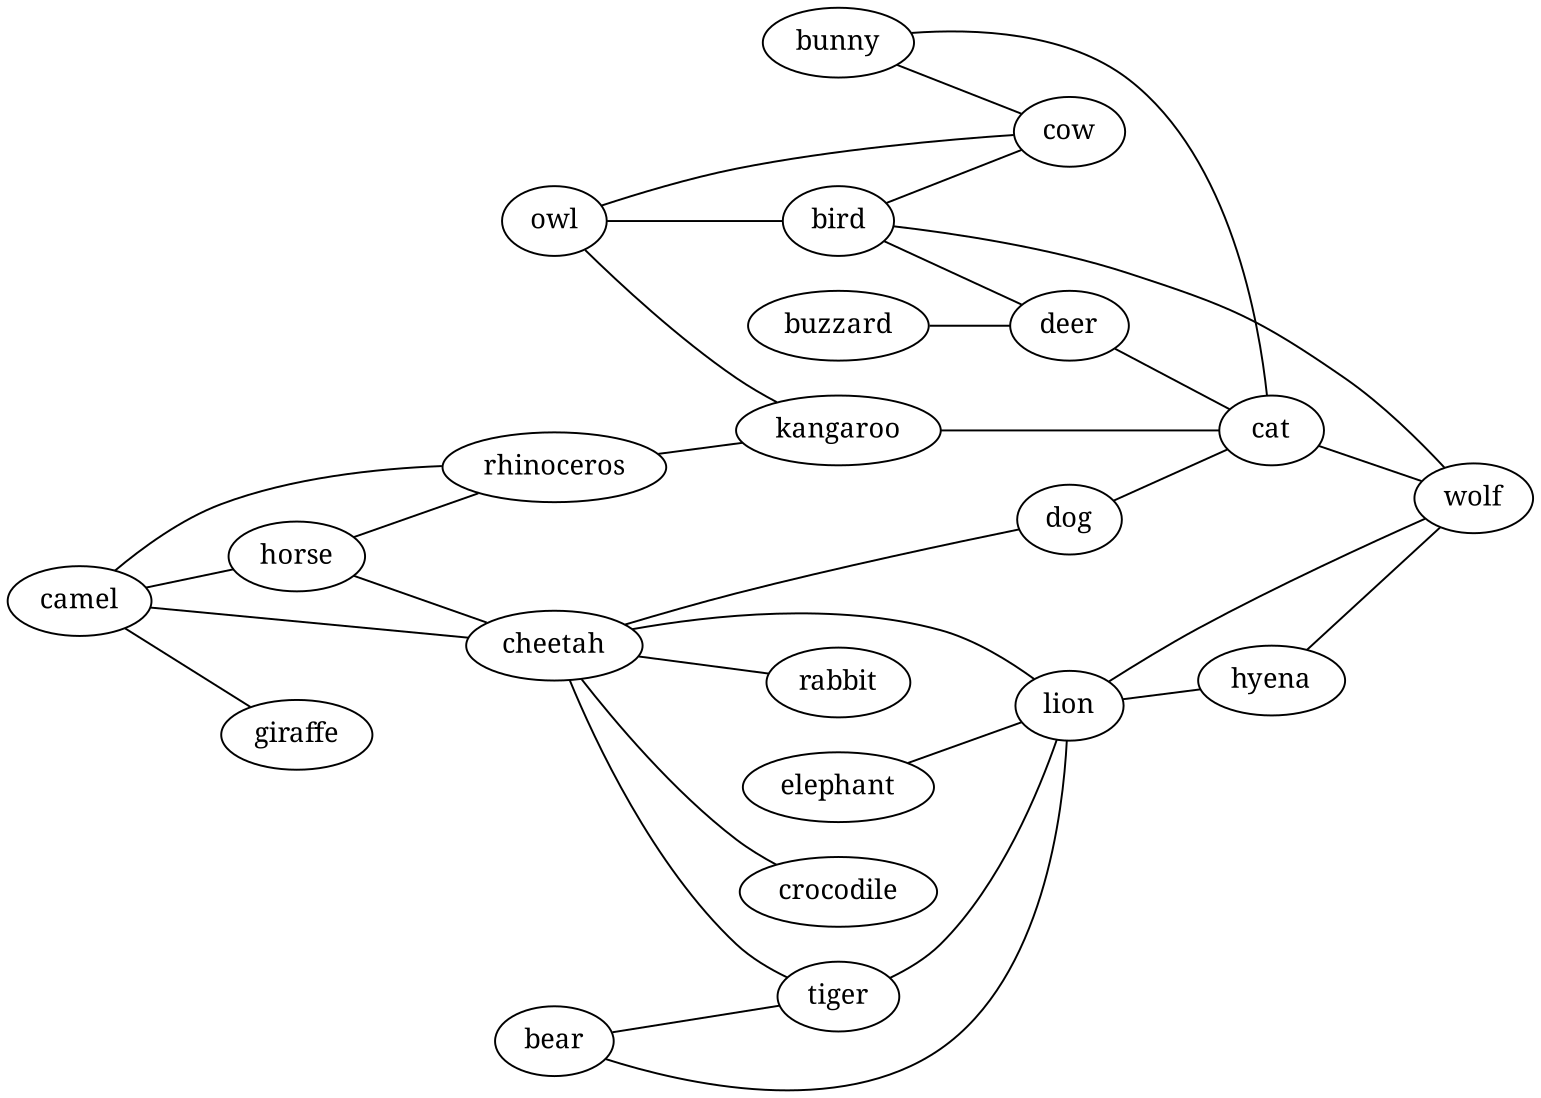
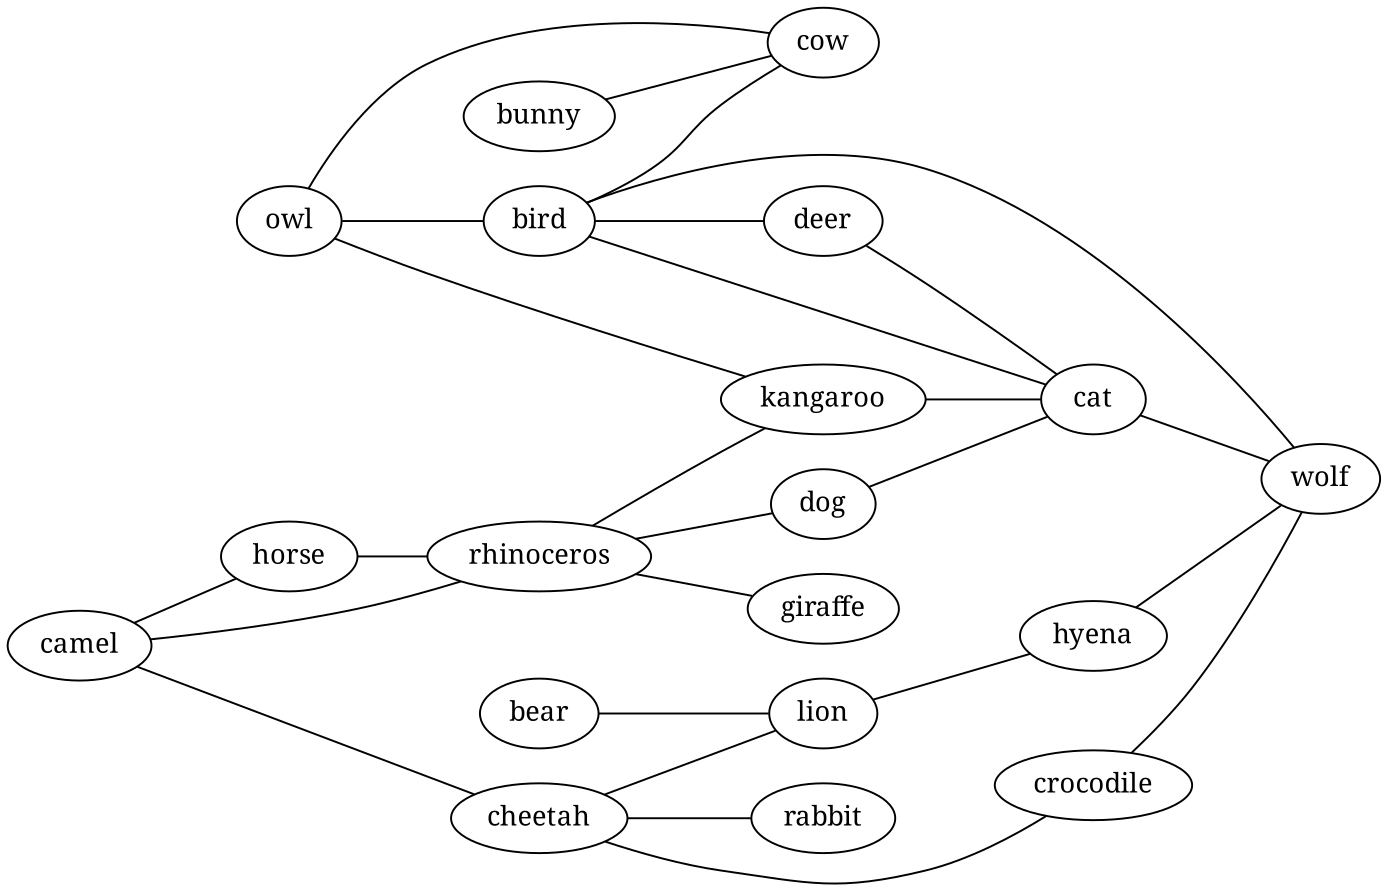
edge "bunny" -- "cat": now "bird" -- "cat"
node "buzzard": removed
edge "dog" -- "cheetah": now "dog" -- "rhinoceros"
edge "wolf" -- "lion": now "wolf" -- "crocodile"
edge "horse" -- "cheetah": removed
edge "camel" -- "giraffe": now "rhinoceros" -- "giraffe"
node "elephant": removed
node "tiger": removed
